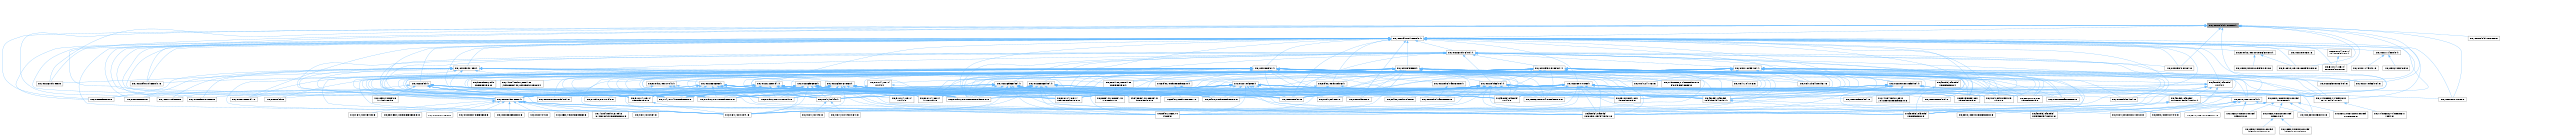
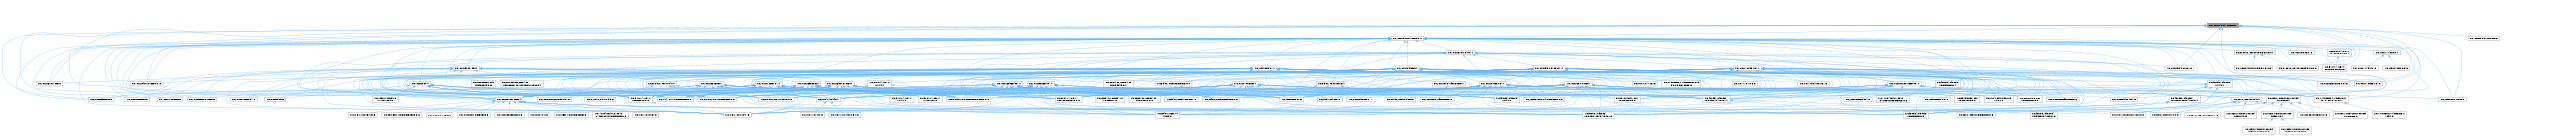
edge "src/Ioss_CommSet.h" -> "src/Ioss_GroupingEntity.h": removed
node "src/visualization/catalyst /ioss2catalyst/IossRegionReport.h": label "src/visualization/catalyst /ioss2catalyst/IossRegionReport.h" -> "src/structured/catalyst /ioss2catalyst/IossRegionReport.h"
node "shell/catalyst/Iocatalyst _DatabaseIO.C": label "shell/catalyst/Iocatalyst _DatabaseIO.C" -> "src/catalyst/Iocatalyst _DatabaseIO.C"
